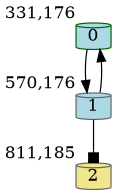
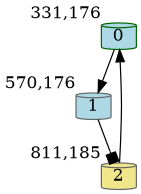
edge "1 570,176" -> "0 331,176": now "2 811,185" -> "0 331,176"
